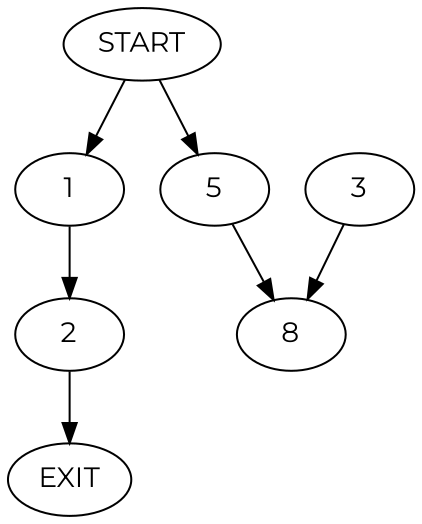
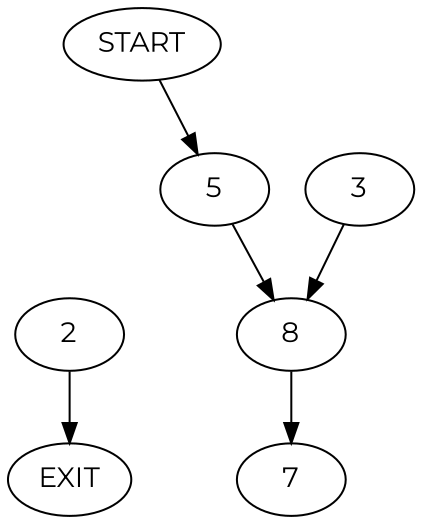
node "1": removed
node "7": added
